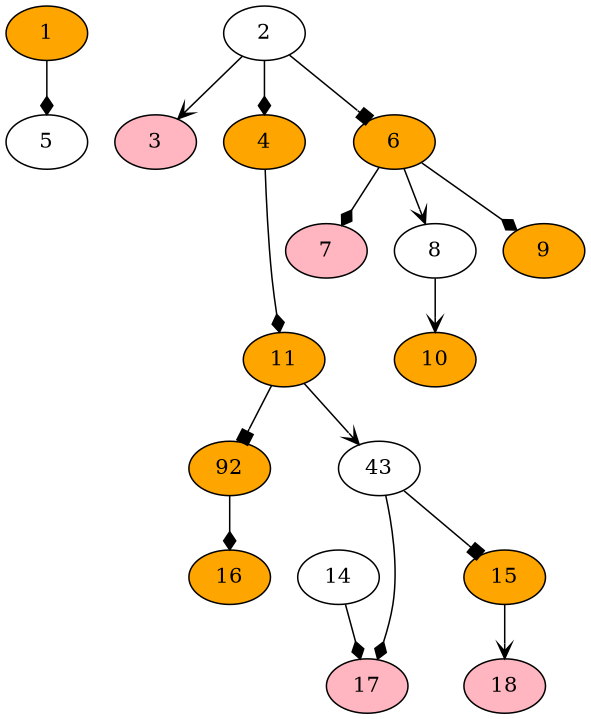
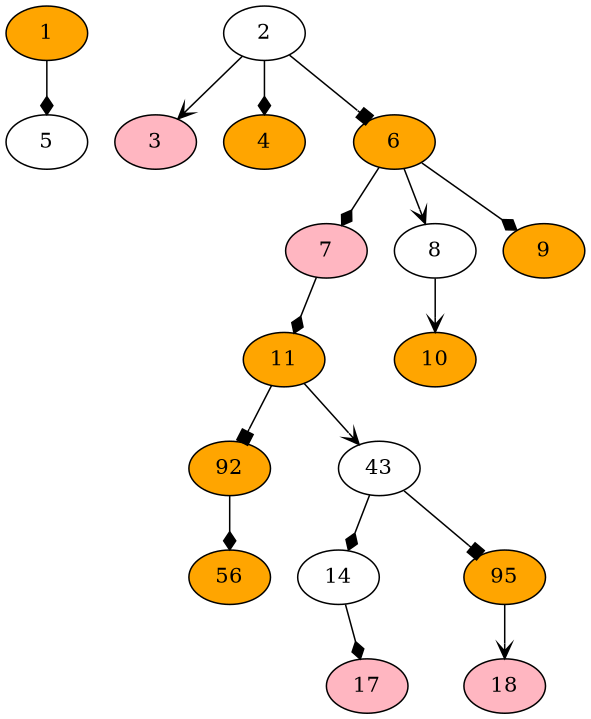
edge "4" -> "11": now "7" -> "11"
edge "43" -> "17": now "43" -> "14"
node "16": label "16" -> "56"
node "15": label "15" -> "95"
